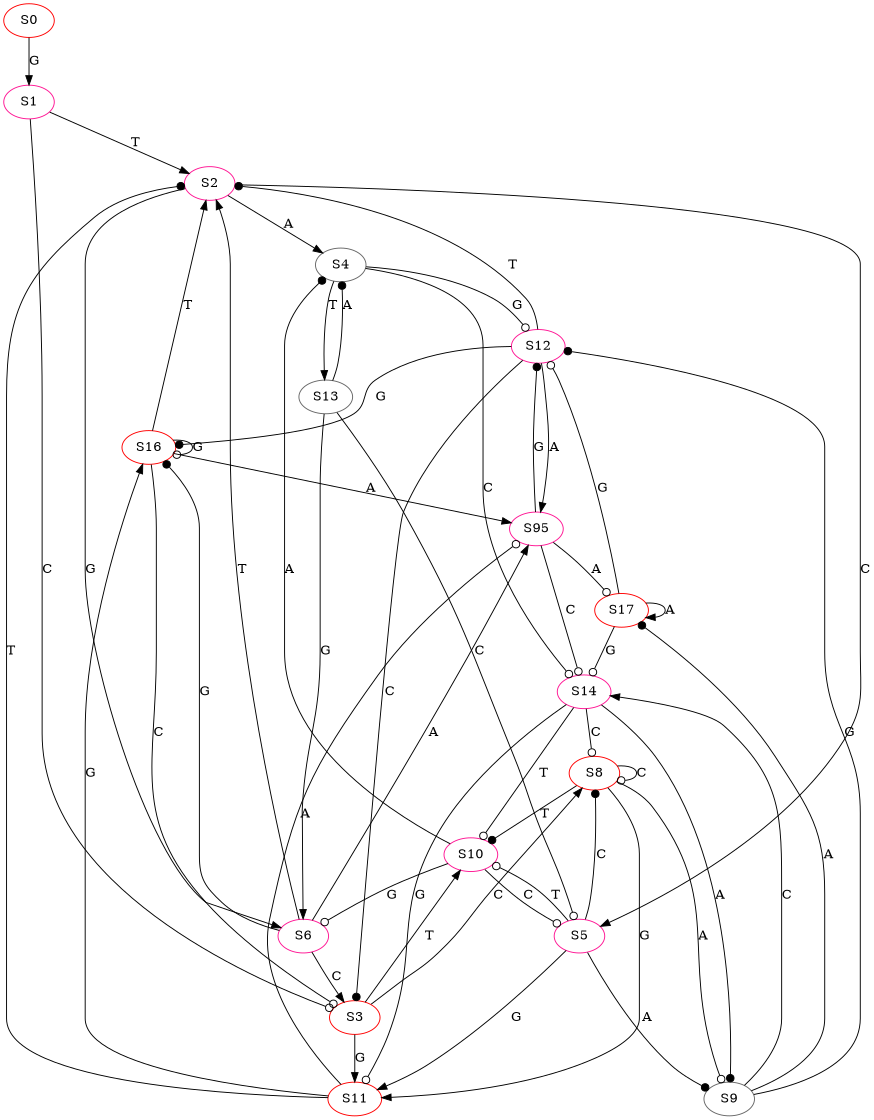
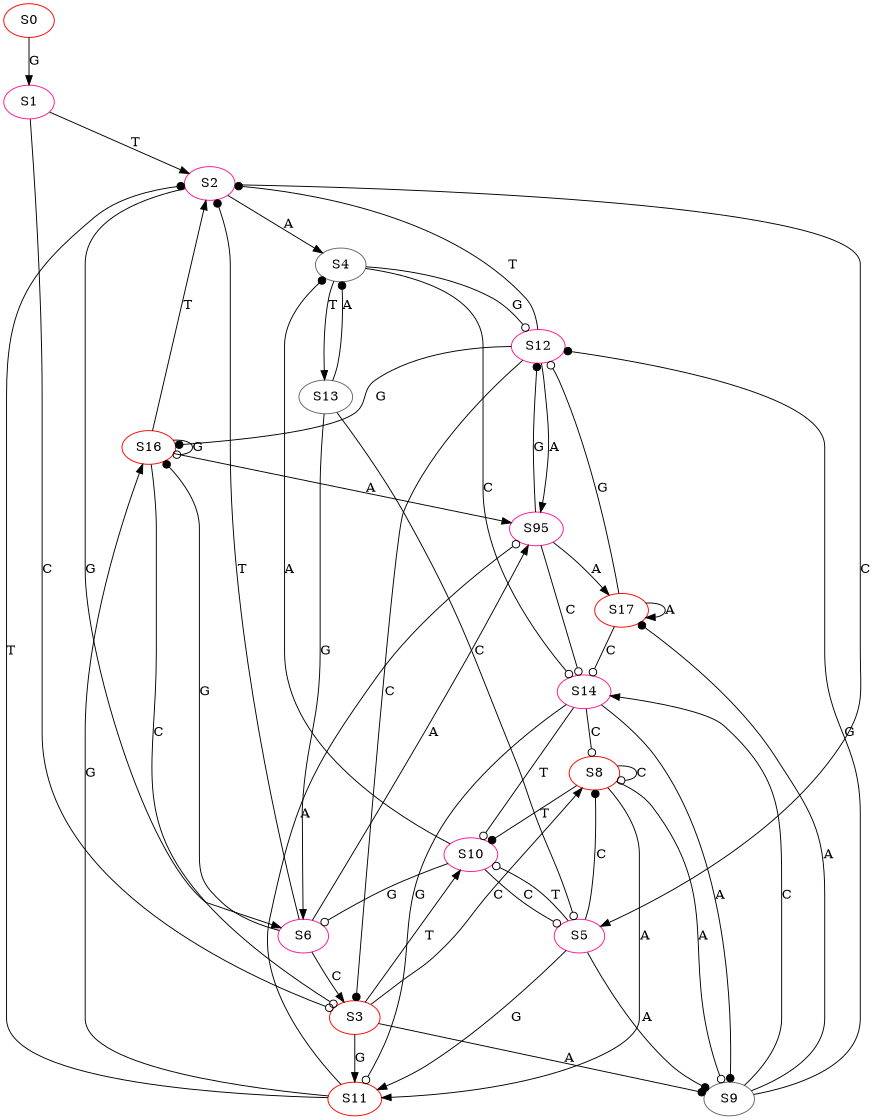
edge "S6" -> "S2": arrowhead normal -> dot
edge "S95" -> "S17": arrowhead odot -> normal
edge "S17" -> "S14": label "G" -> "C"
edge "S8" -> "S11": label "G" -> "A"
edge "S3" -> "S9": added, label "A"
